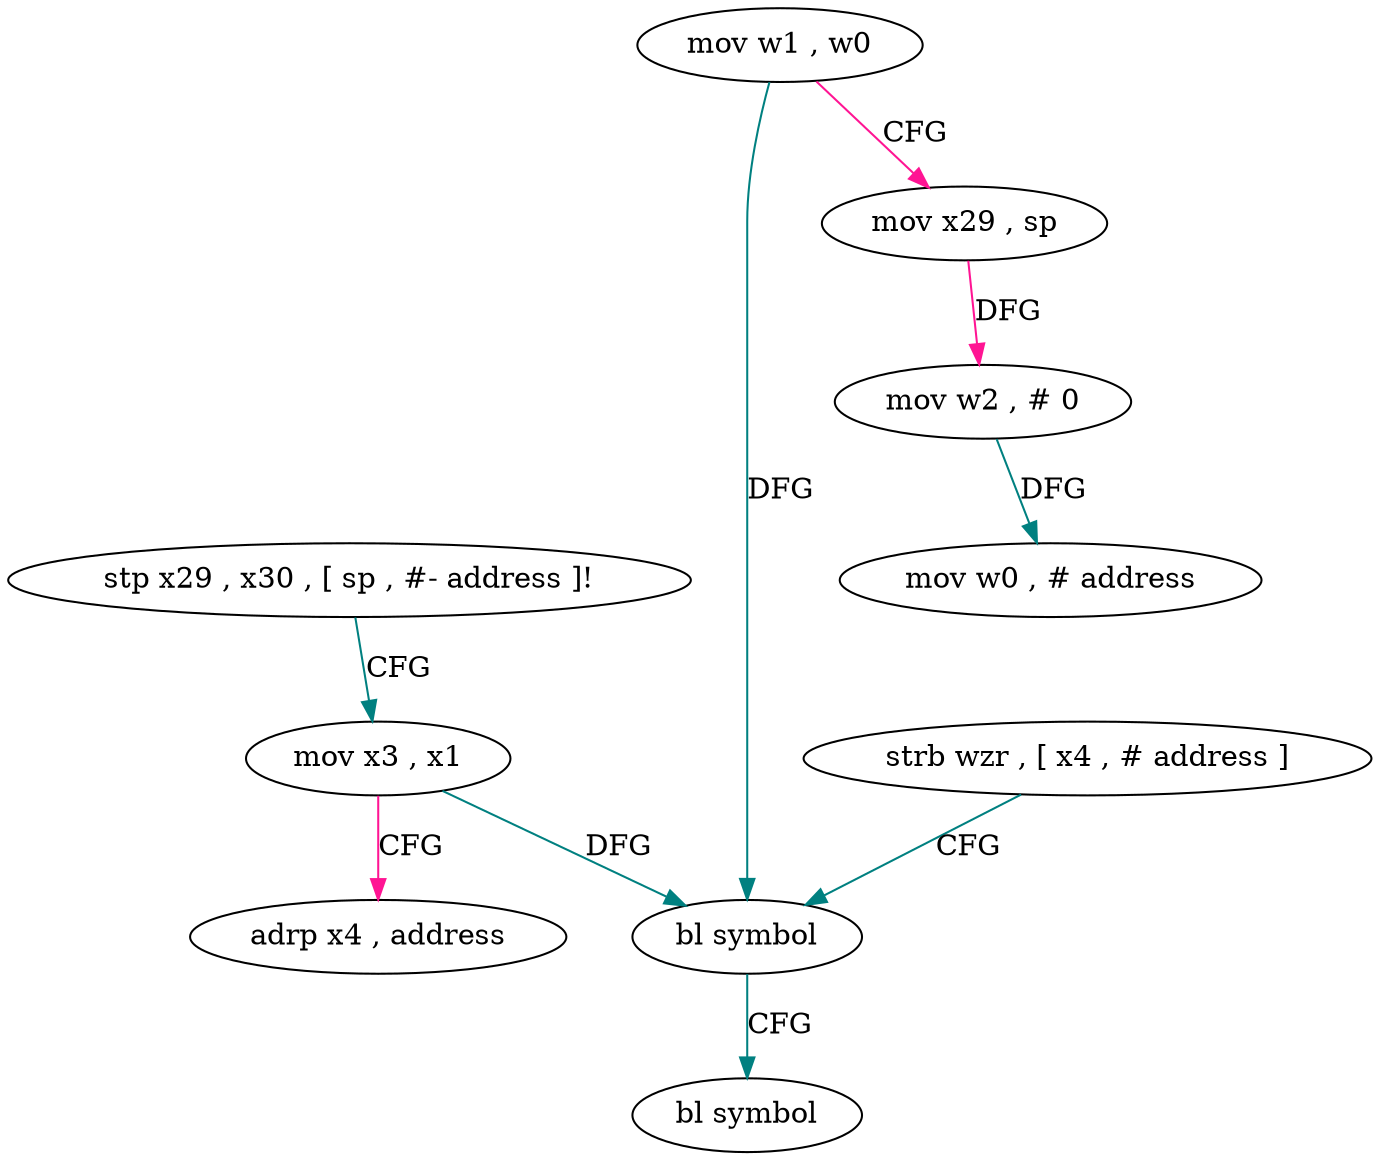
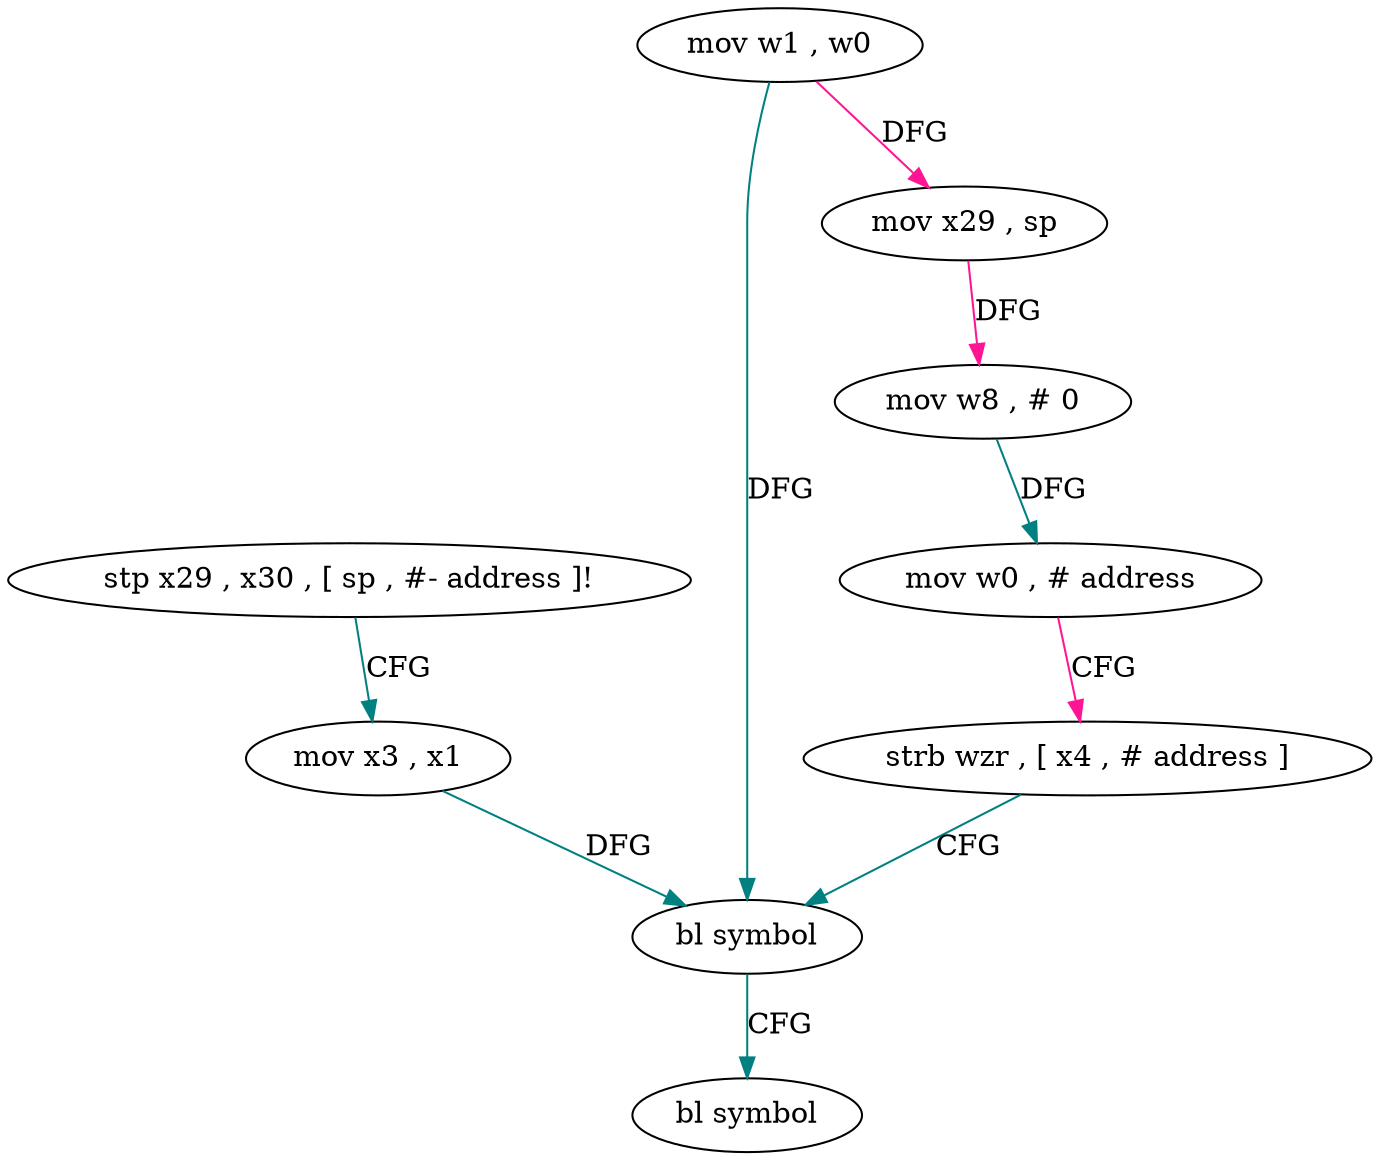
edge "mov w1 , w0" -> "mov x29 , sp": label "CFG" -> "DFG"
node "mov w2 , # 0": label "mov w2 , # 0" -> "mov w8 , # 0"
edge "mov w0 , # address" -> "strb wzr , [ x4 , # address ]": added, label "CFG"
node "adrp x4 , address": removed
